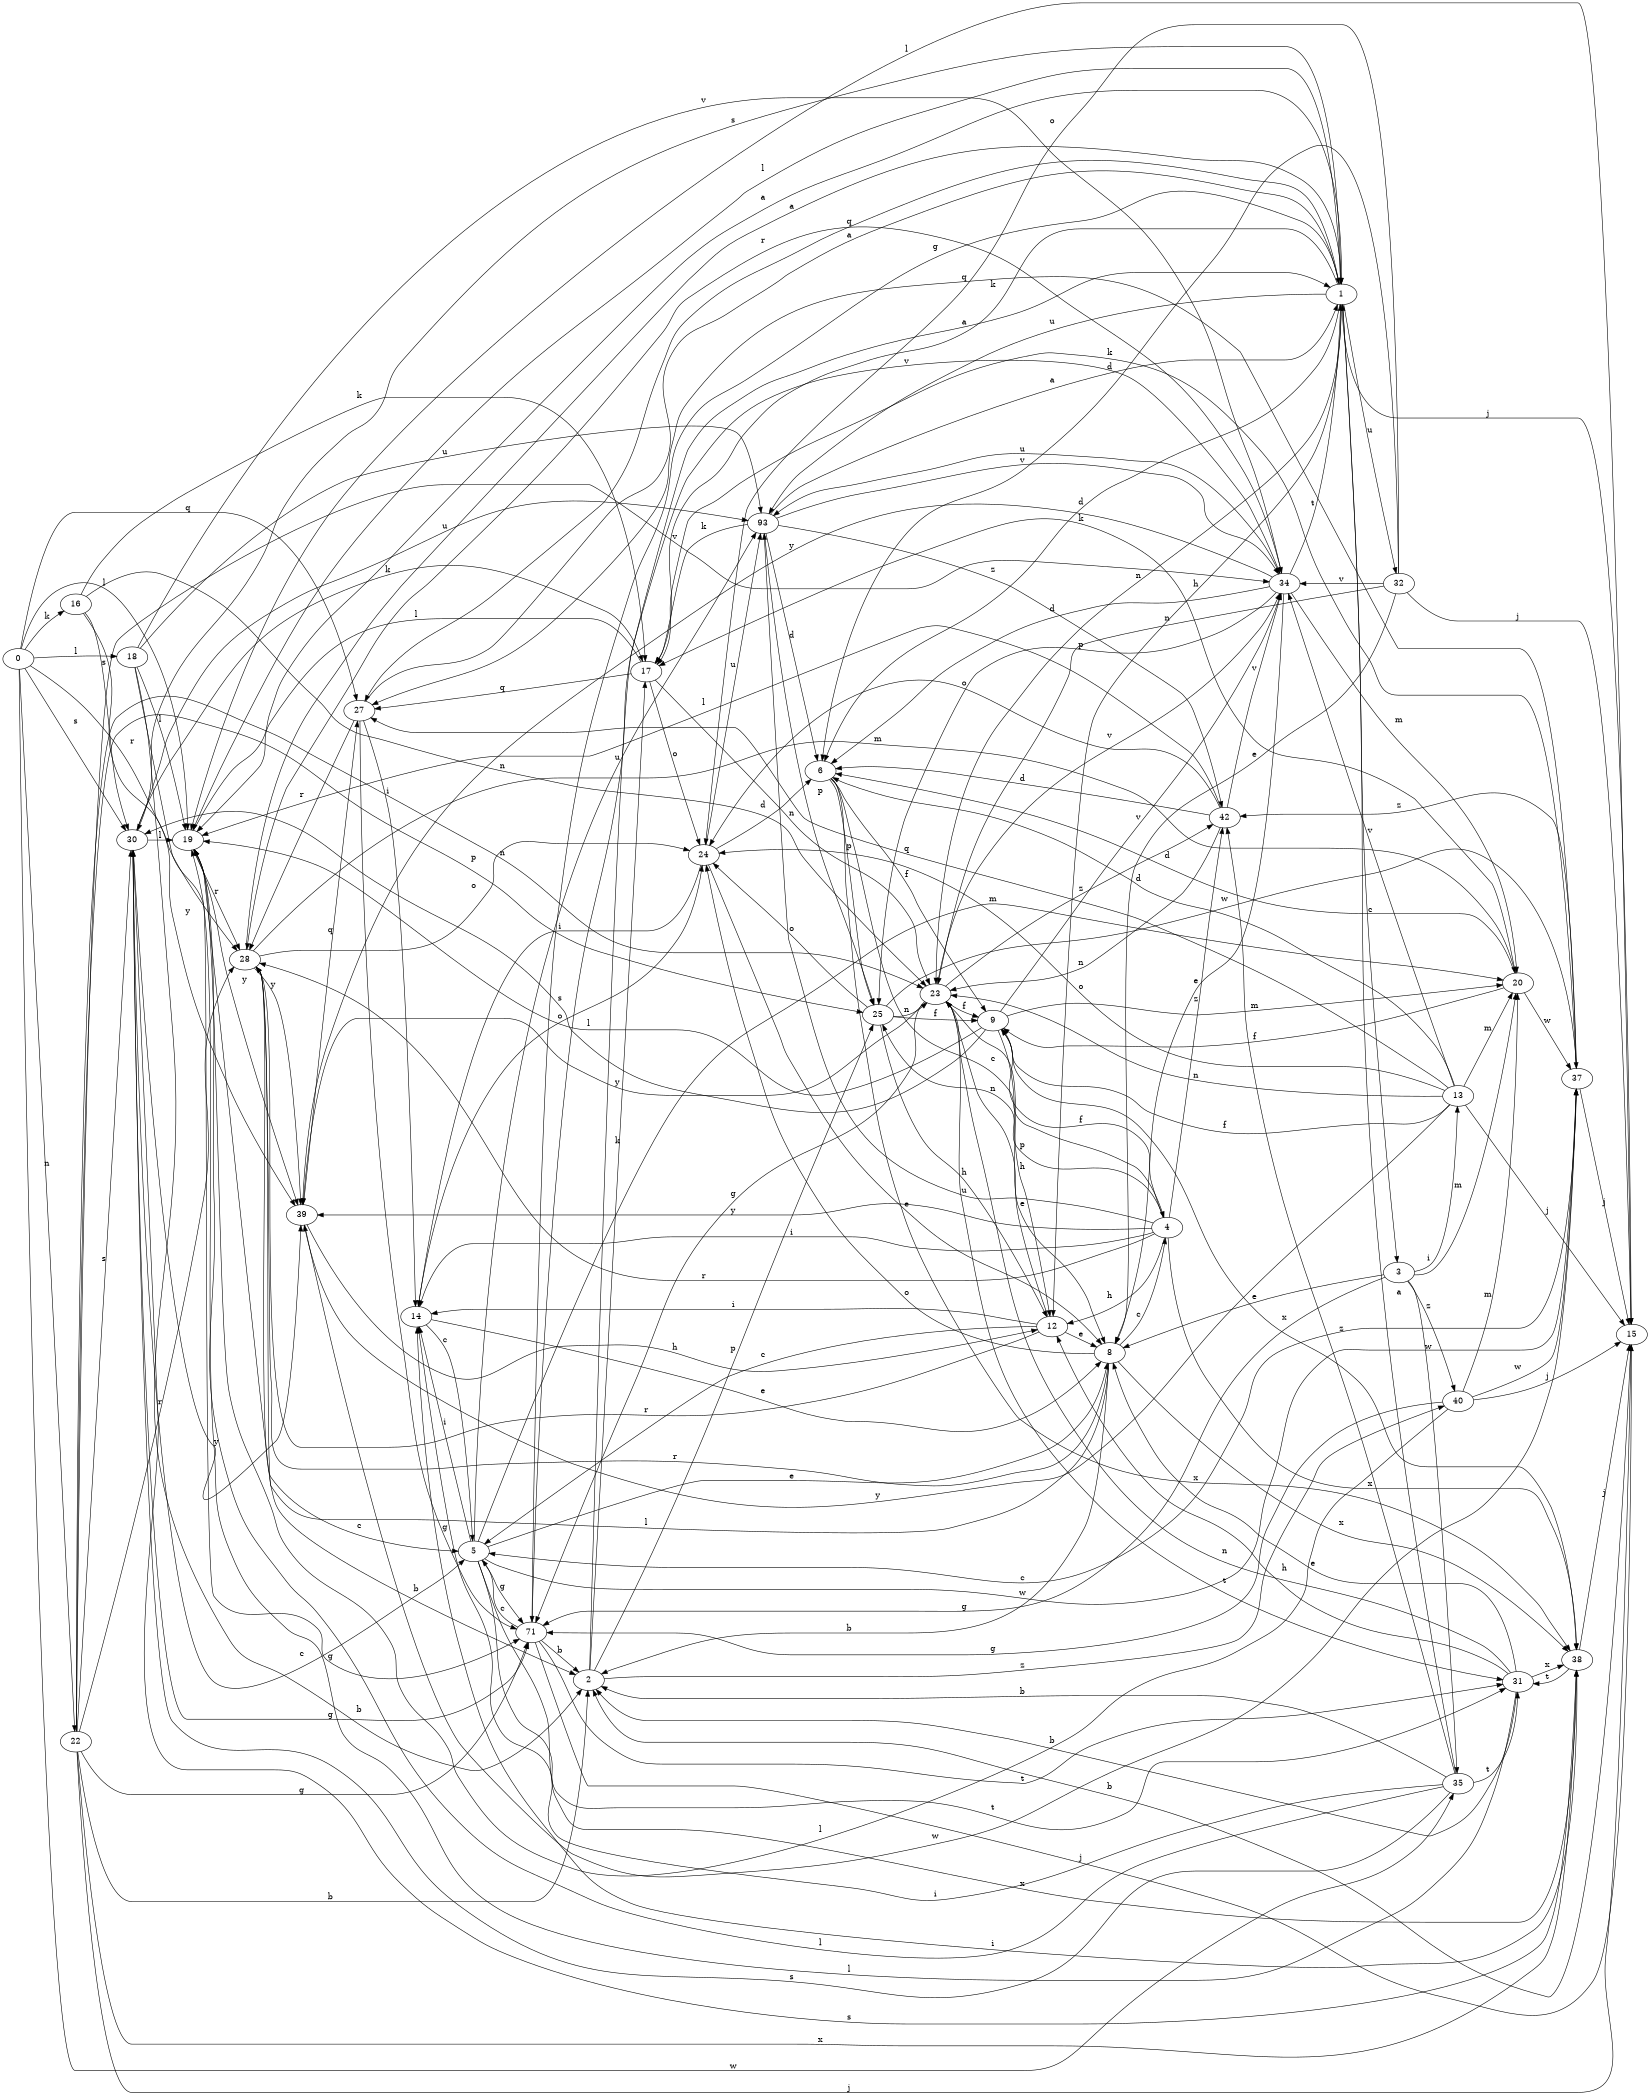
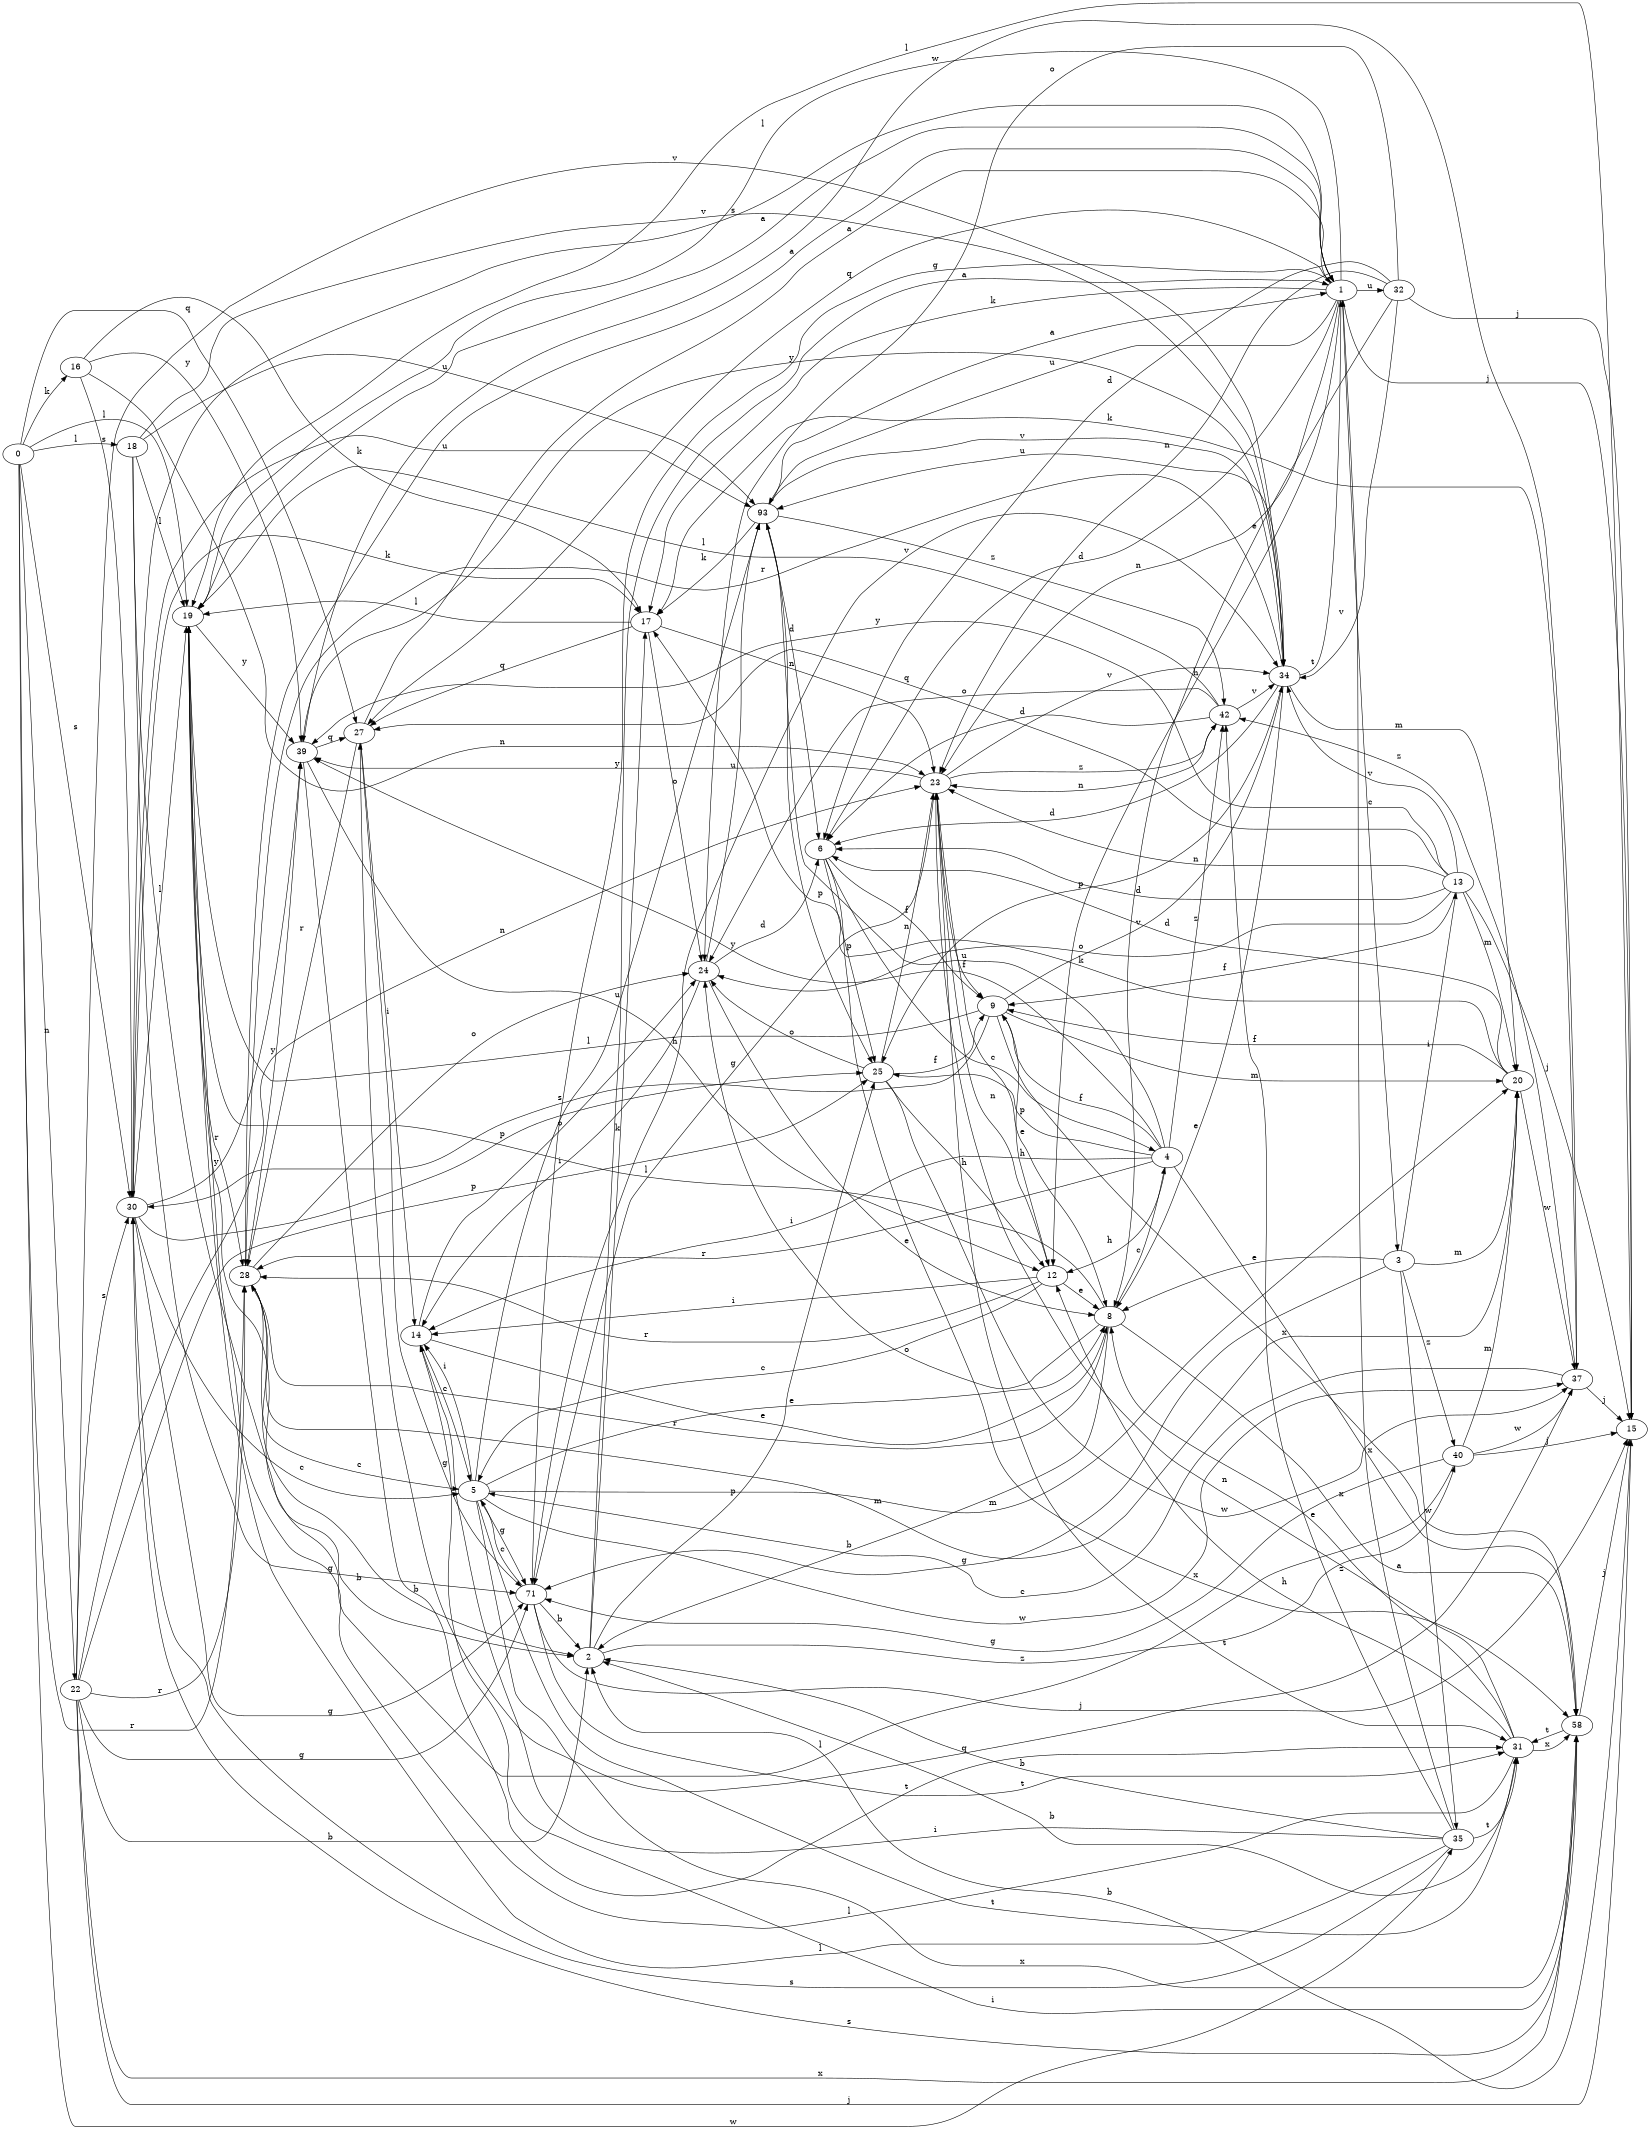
edge "30" -> "25": added, label "p"
node "38": label "38" -> "58"
edge "39" -> "31": added, label "t"
